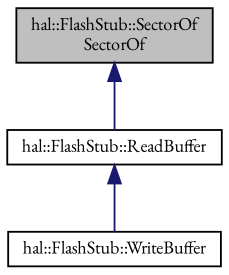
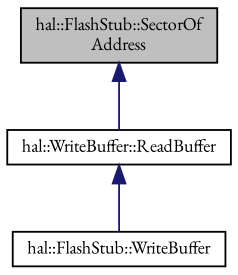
node "hal::FlashStub::SectorOf SectorOf": label "hal::FlashStub::SectorOf SectorOf" -> "hal::FlashStub::SectorOf Address"
node "hal::FlashStub::ReadBuffer": label "hal::FlashStub::ReadBuffer" -> "hal::WriteBuffer::ReadBuffer"
